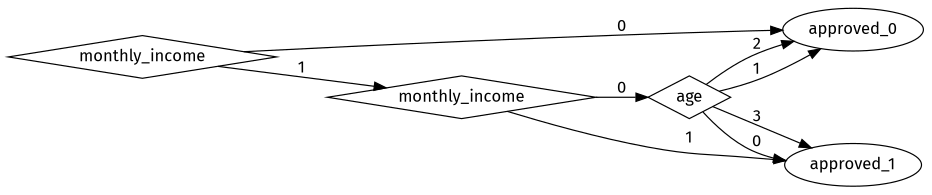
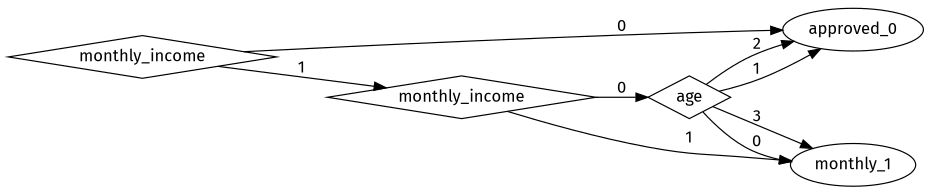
node "approved_1": label "approved_1" -> "monthly_1"
